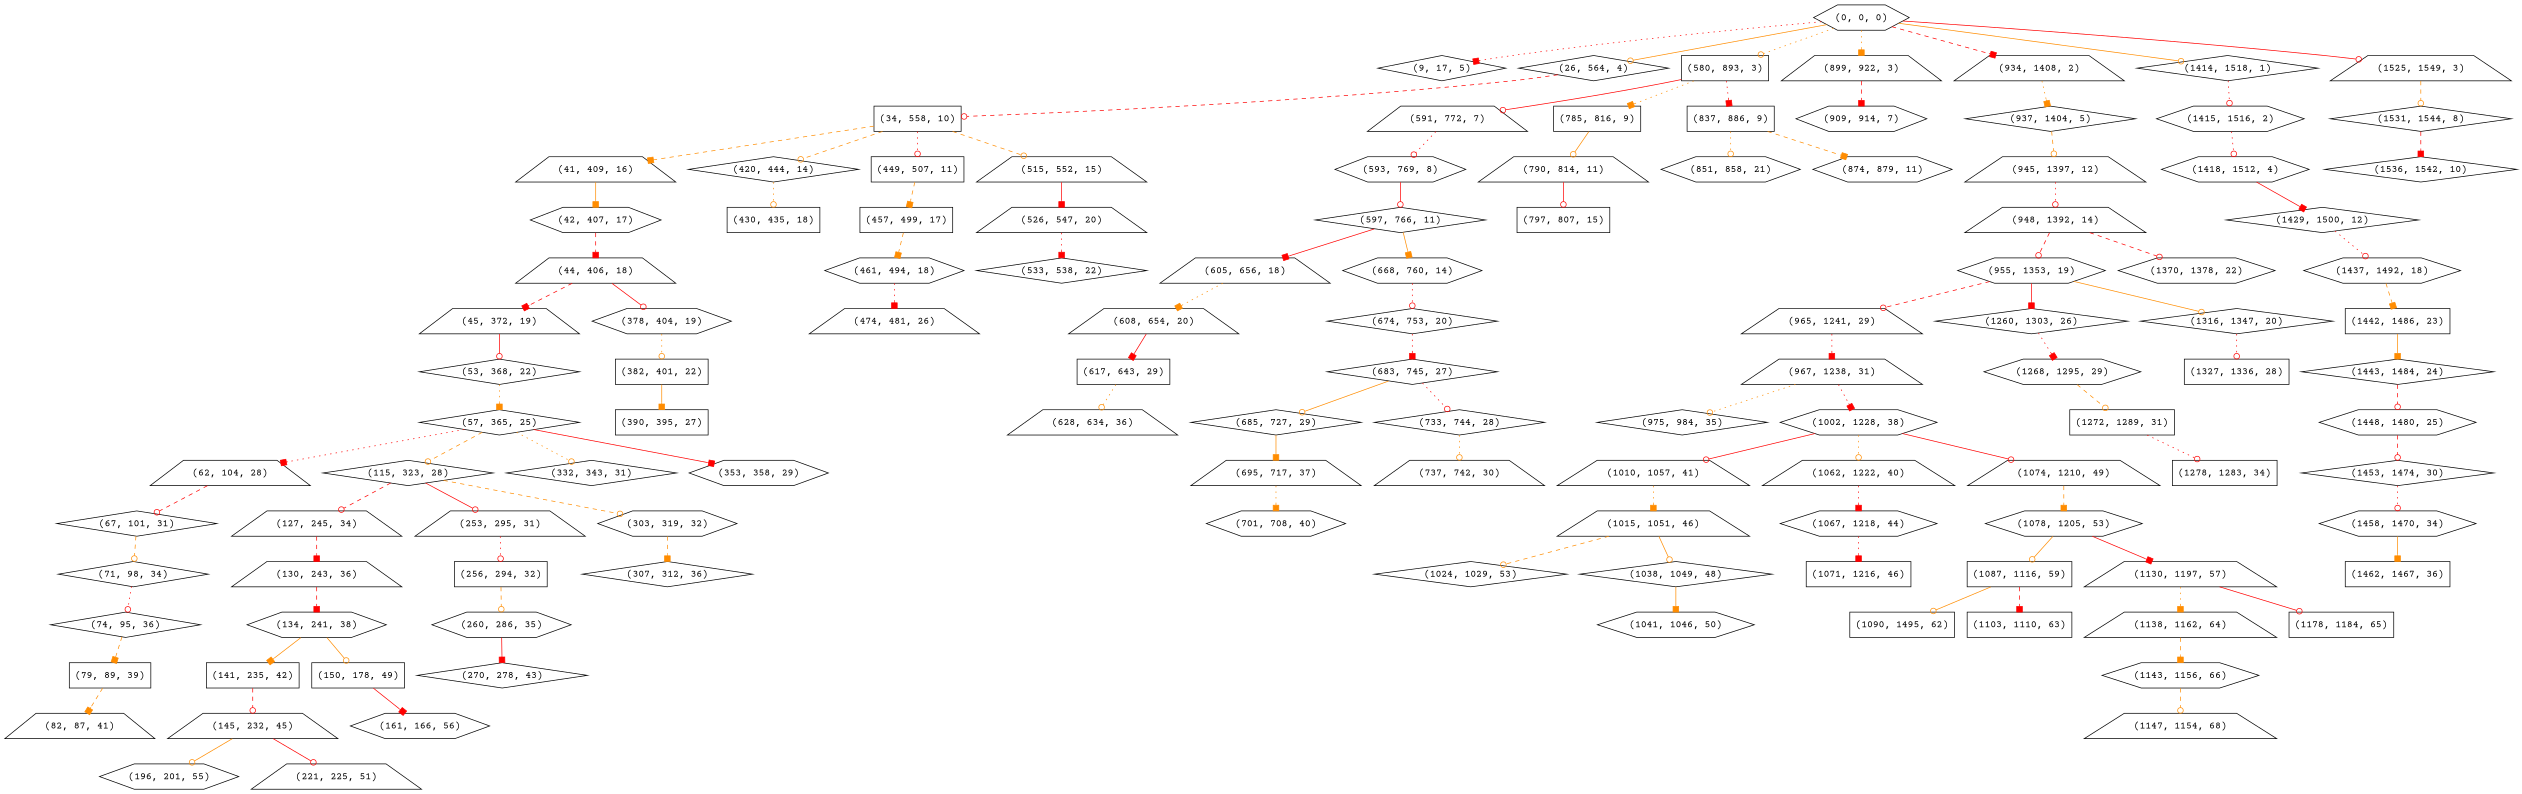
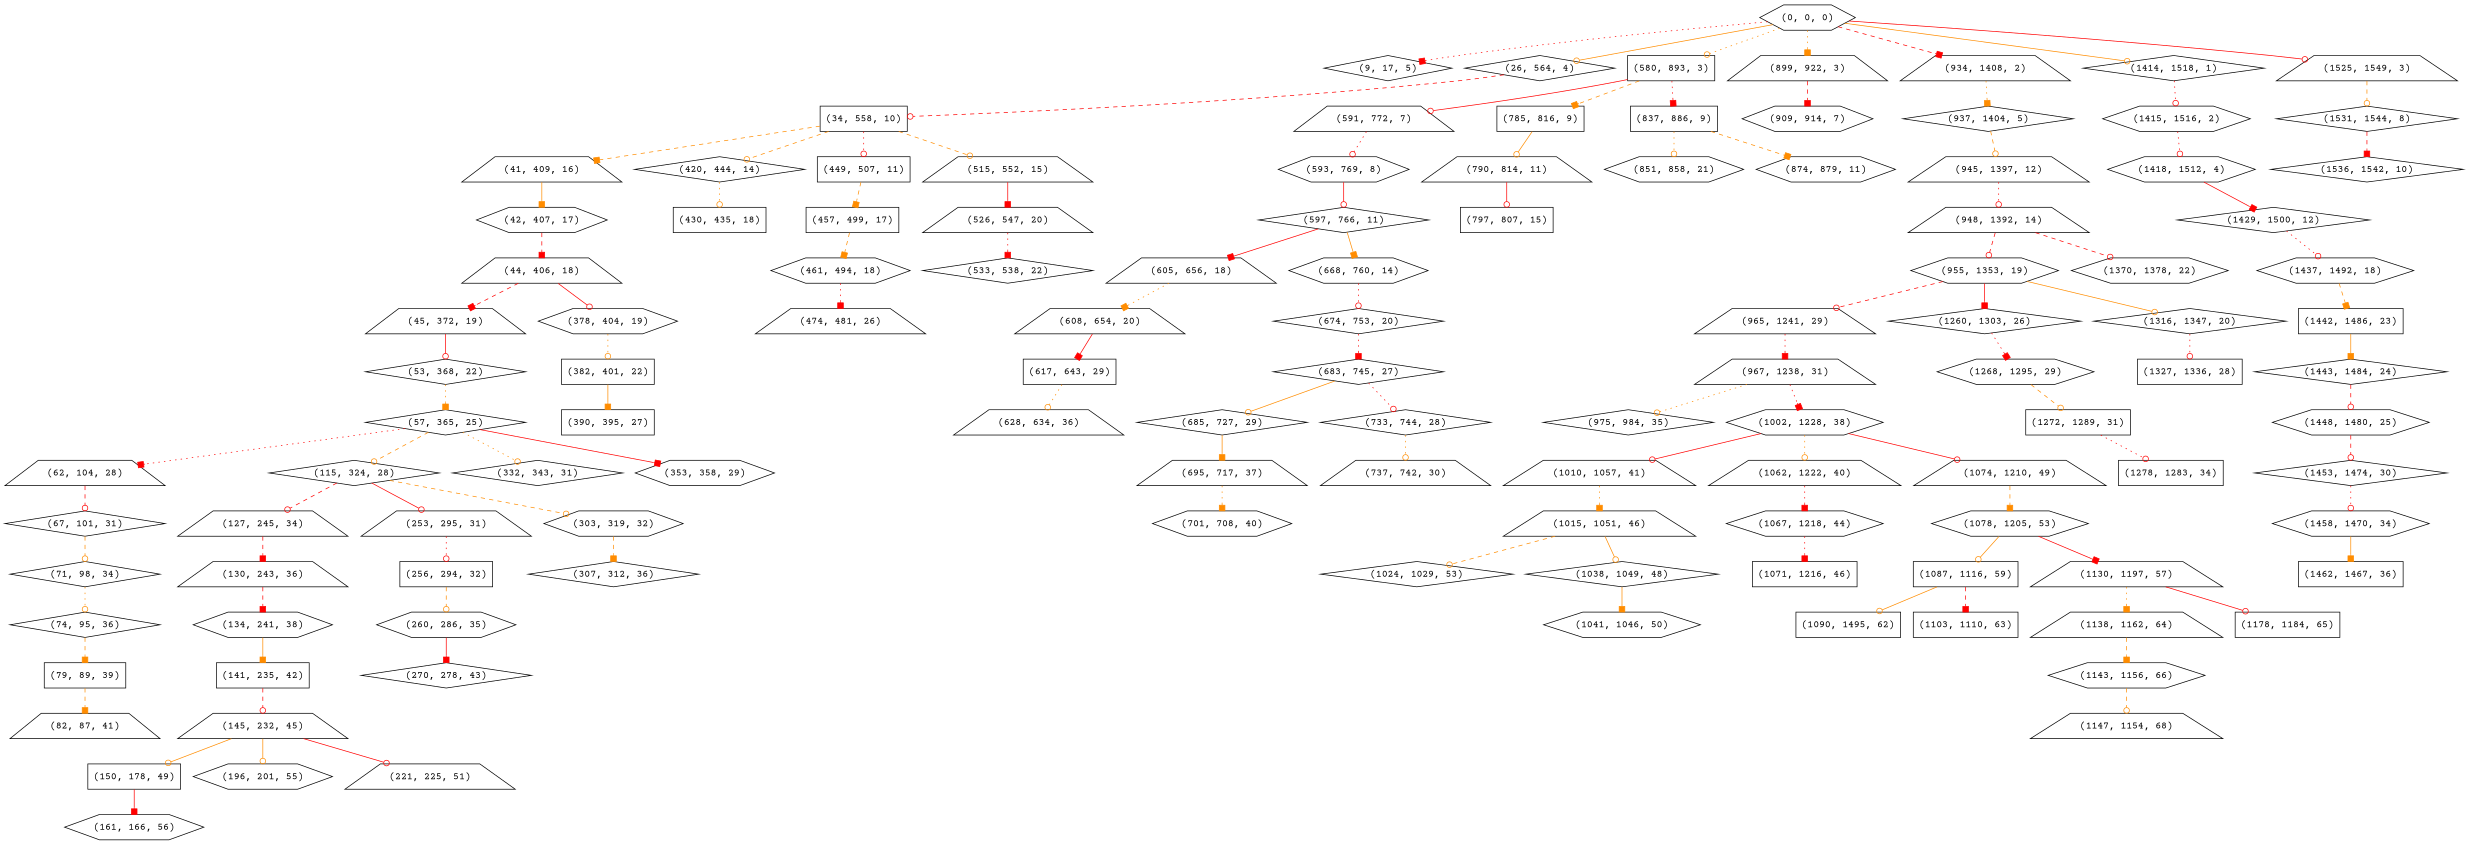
edge "(580, 893, 3)" -> "(785, 816, 9)": style dotted -> dashed
node "(115, 323, 28)": label "(115, 323, 28)" -> "(115, 324, 28)"
edge "(71, 98, 34)" -> "(74, 95, 36)": color red -> darkorange
edge "(134, 241, 38)" -> "(150, 178, 49)": now "(145, 232, 45)" -> "(150, 178, 49)"
